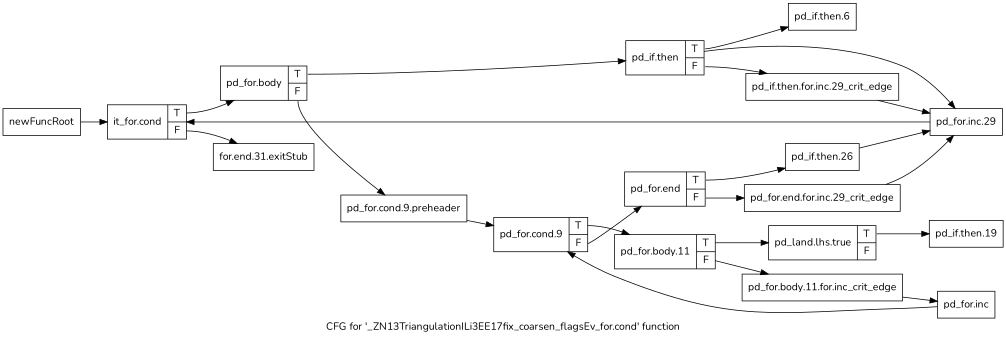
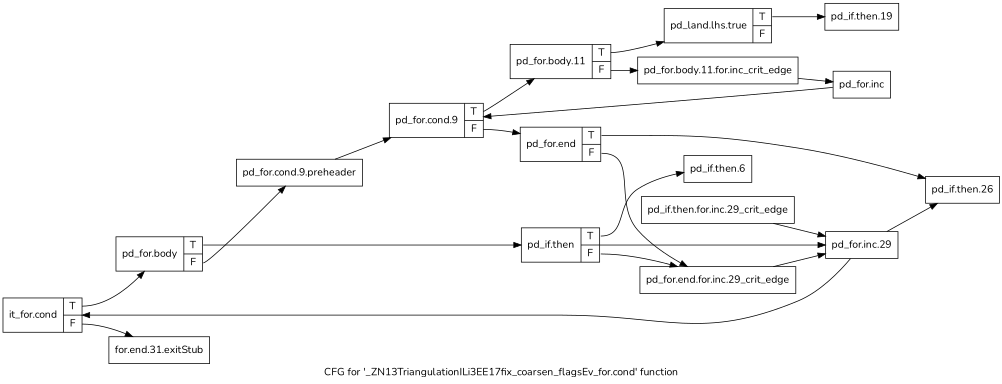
edge "pd_if.then" -> "pd_if.then.for.inc.29_crit_edge": now "pd_if.then" -> "pd_for.end.for.inc.29_crit_edge"
node "newFuncRoot": removed
edge "pd_if.then.26" -> "pd_for.inc.29": reversed
